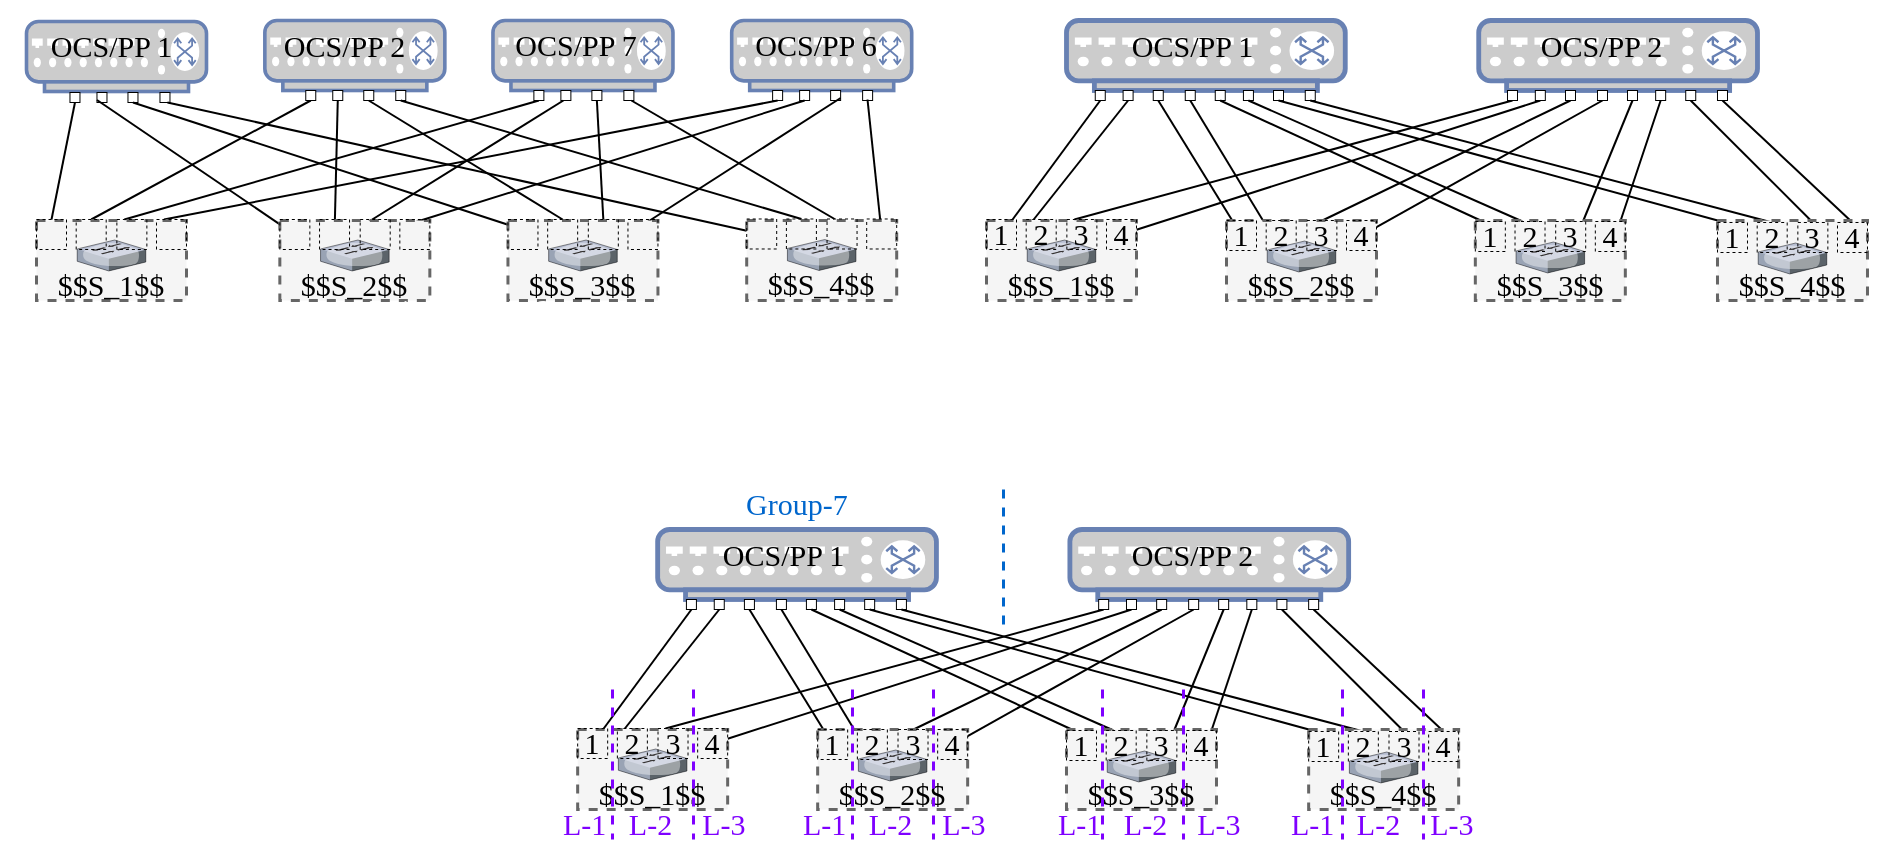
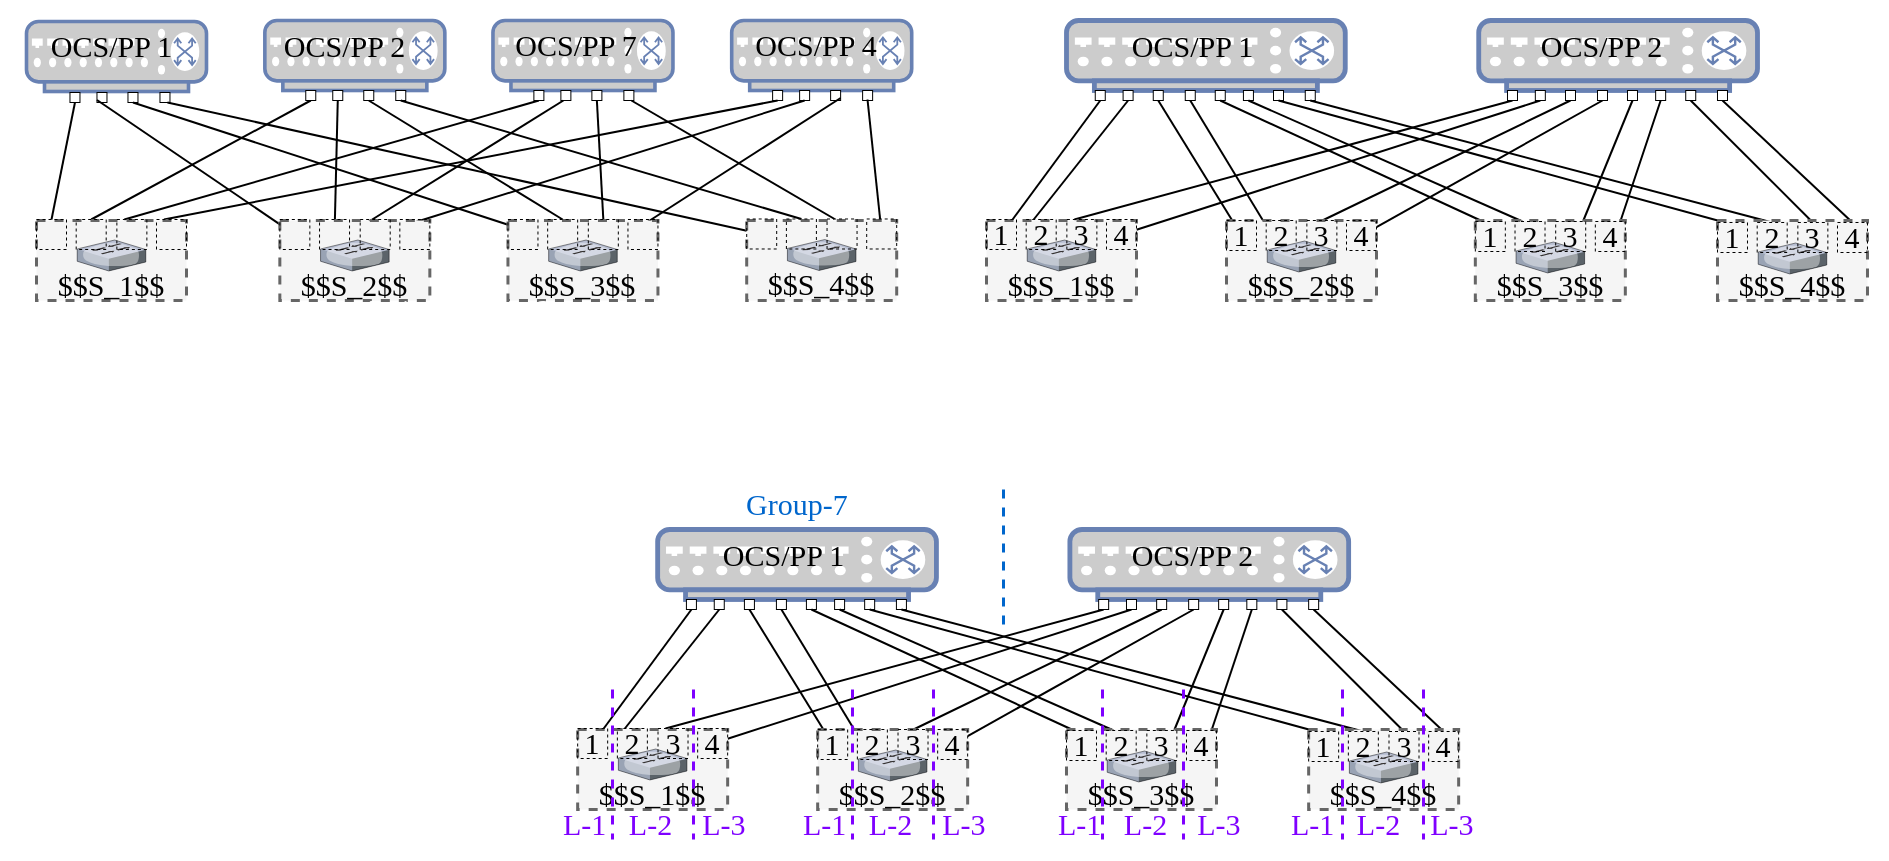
node "OCS/PP 6": label "OCS/PP 6" -> "OCS/PP 4"
